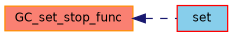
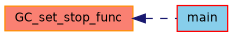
node "set": label "set" -> "main"
